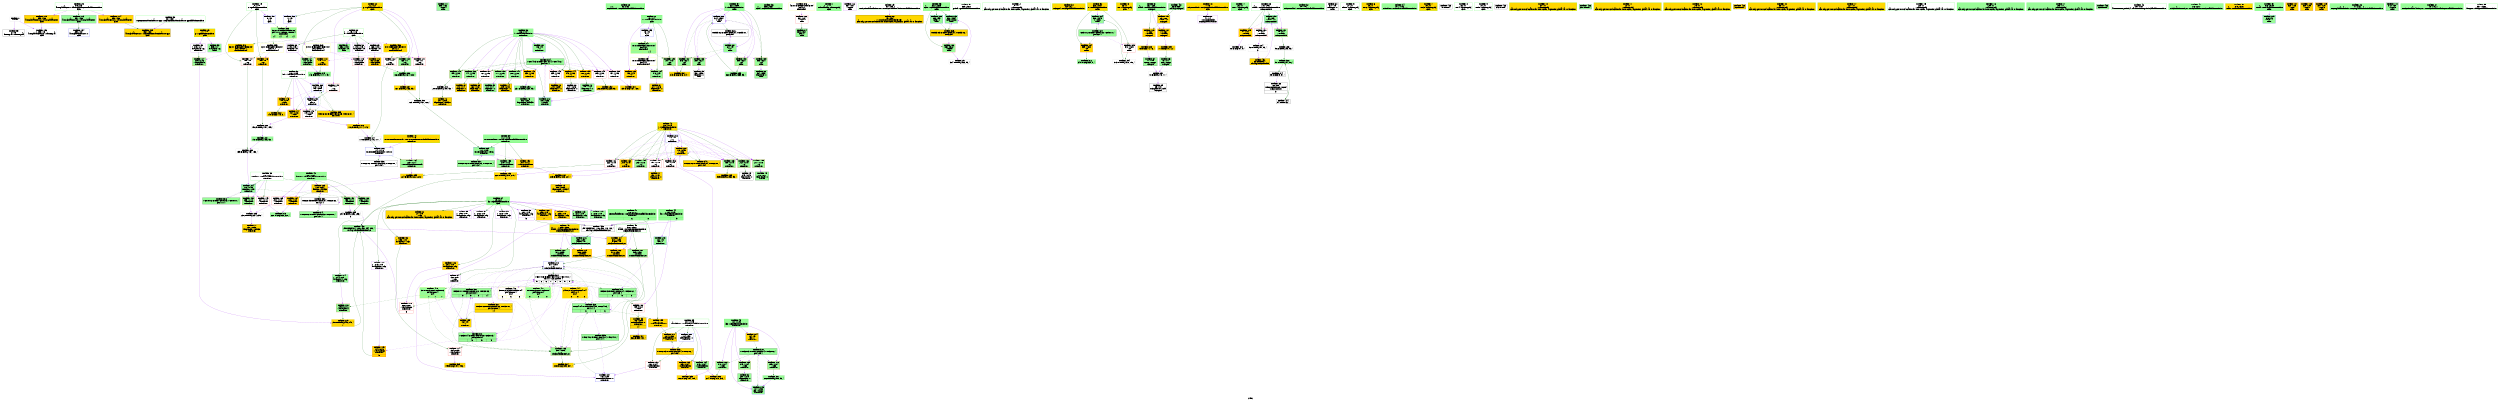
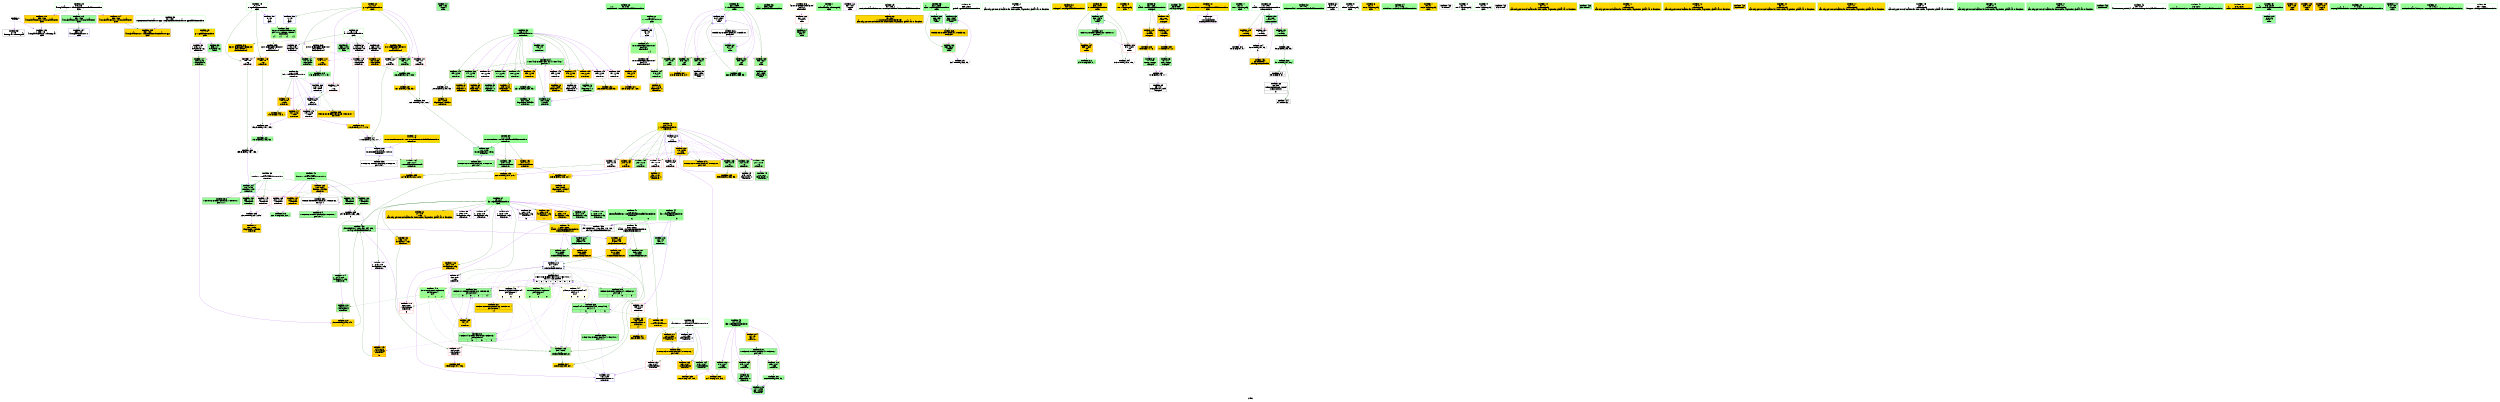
node "NodeID: 75": text "_Z5left" -> "_Z5solvev"
node "NodeID: 414": fillcolor gold -> white
